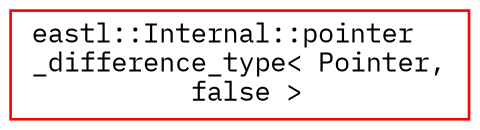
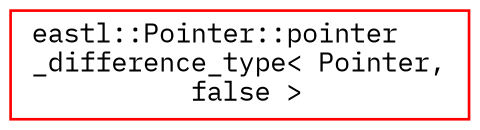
node "eastl::Internal::pointer _difference_type< Pointer, false >": label "eastl::Internal::pointer _difference_type< Pointer, false >" -> "eastl::Pointer::pointer _difference_type< Pointer, false >"
